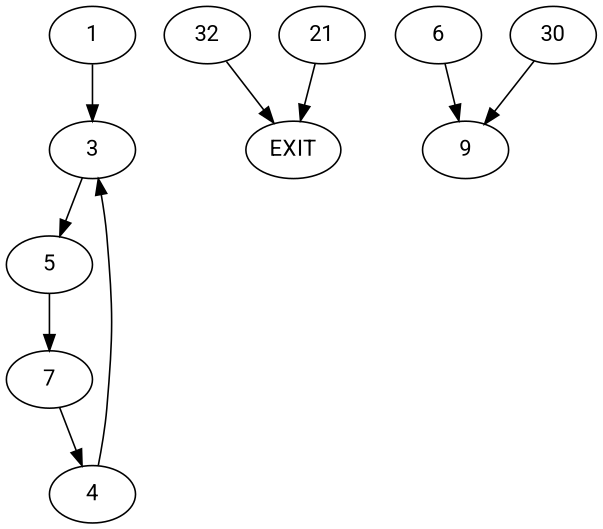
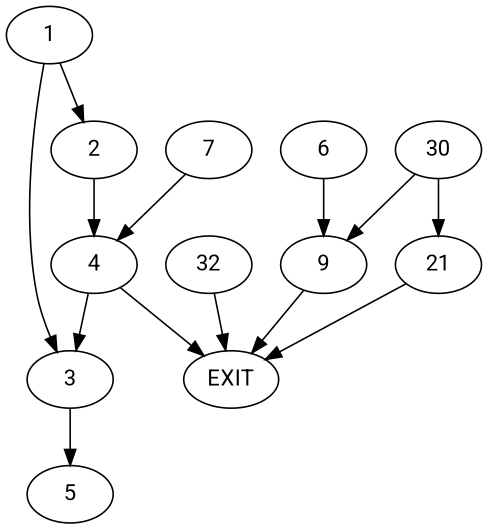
node "2": added
edge "30" -> "21": added
edge "5" -> "7": removed
edge "9" -> "EXIT": added
edge "4" -> "EXIT": added
